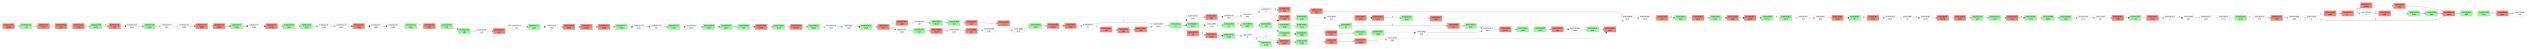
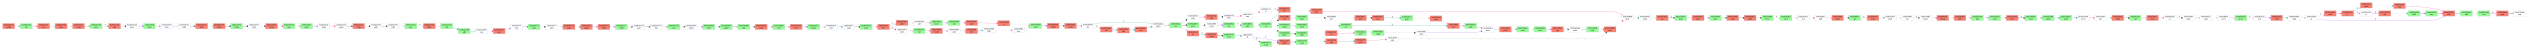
edge "0x00543765 leal" -> "0x00543770 repz": now "0x0054376e movb" -> "0x00543770 repz"
edge "0x005439bf ret" -> "0x005437f7 pushl": now "0x005439bf ret" -> "0x00543863 cmpb"
